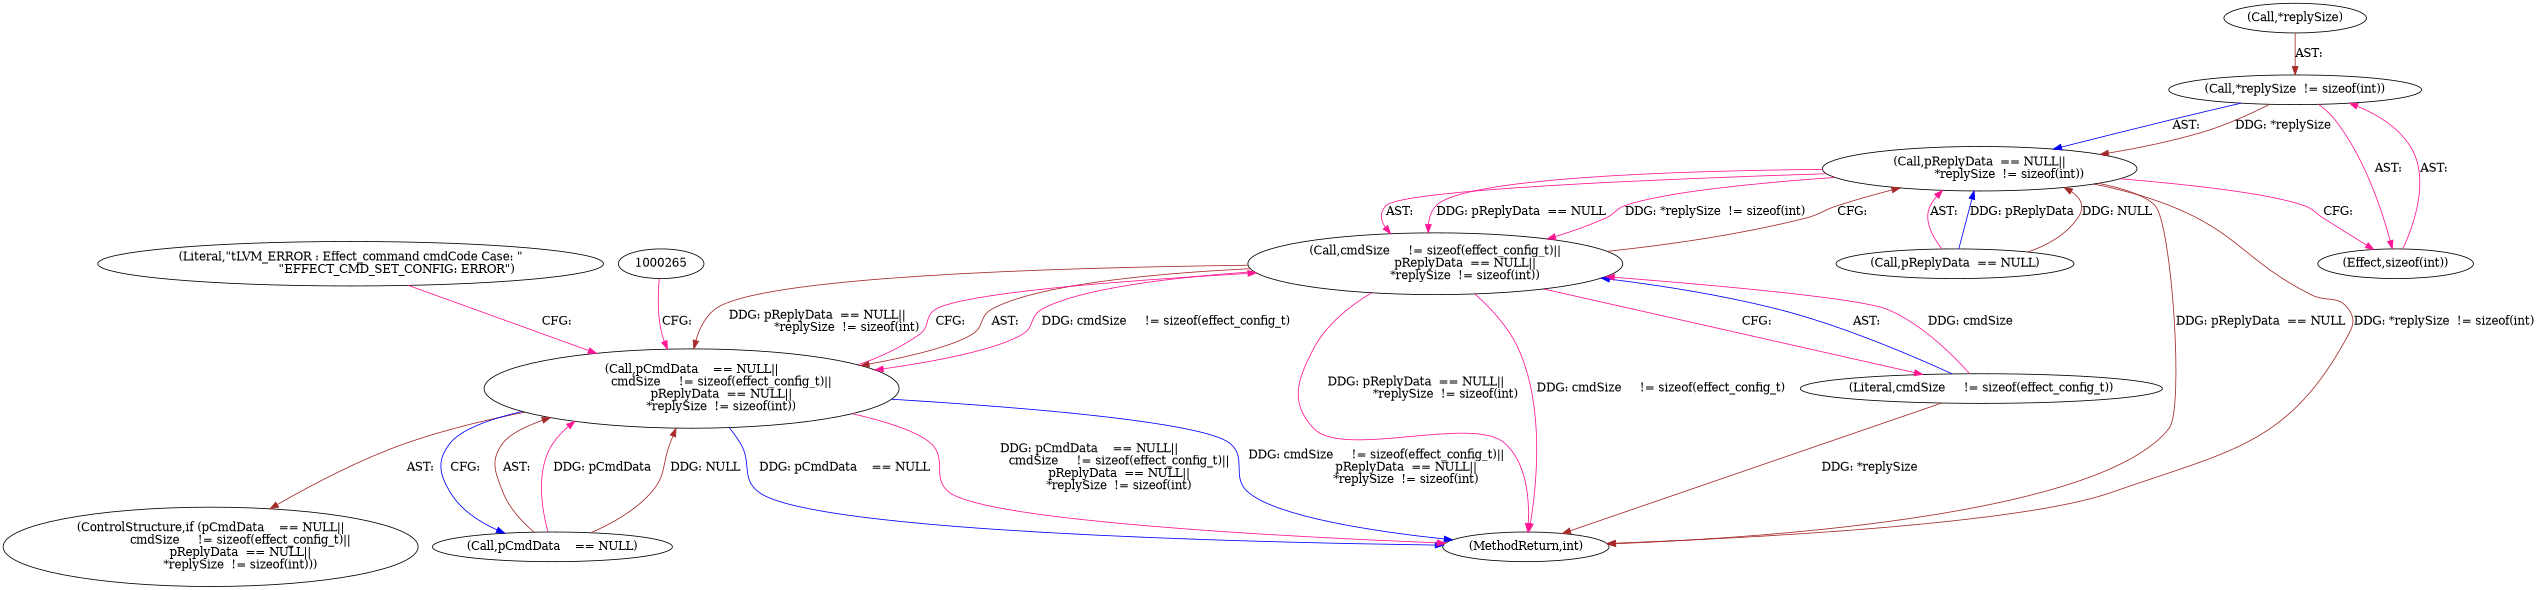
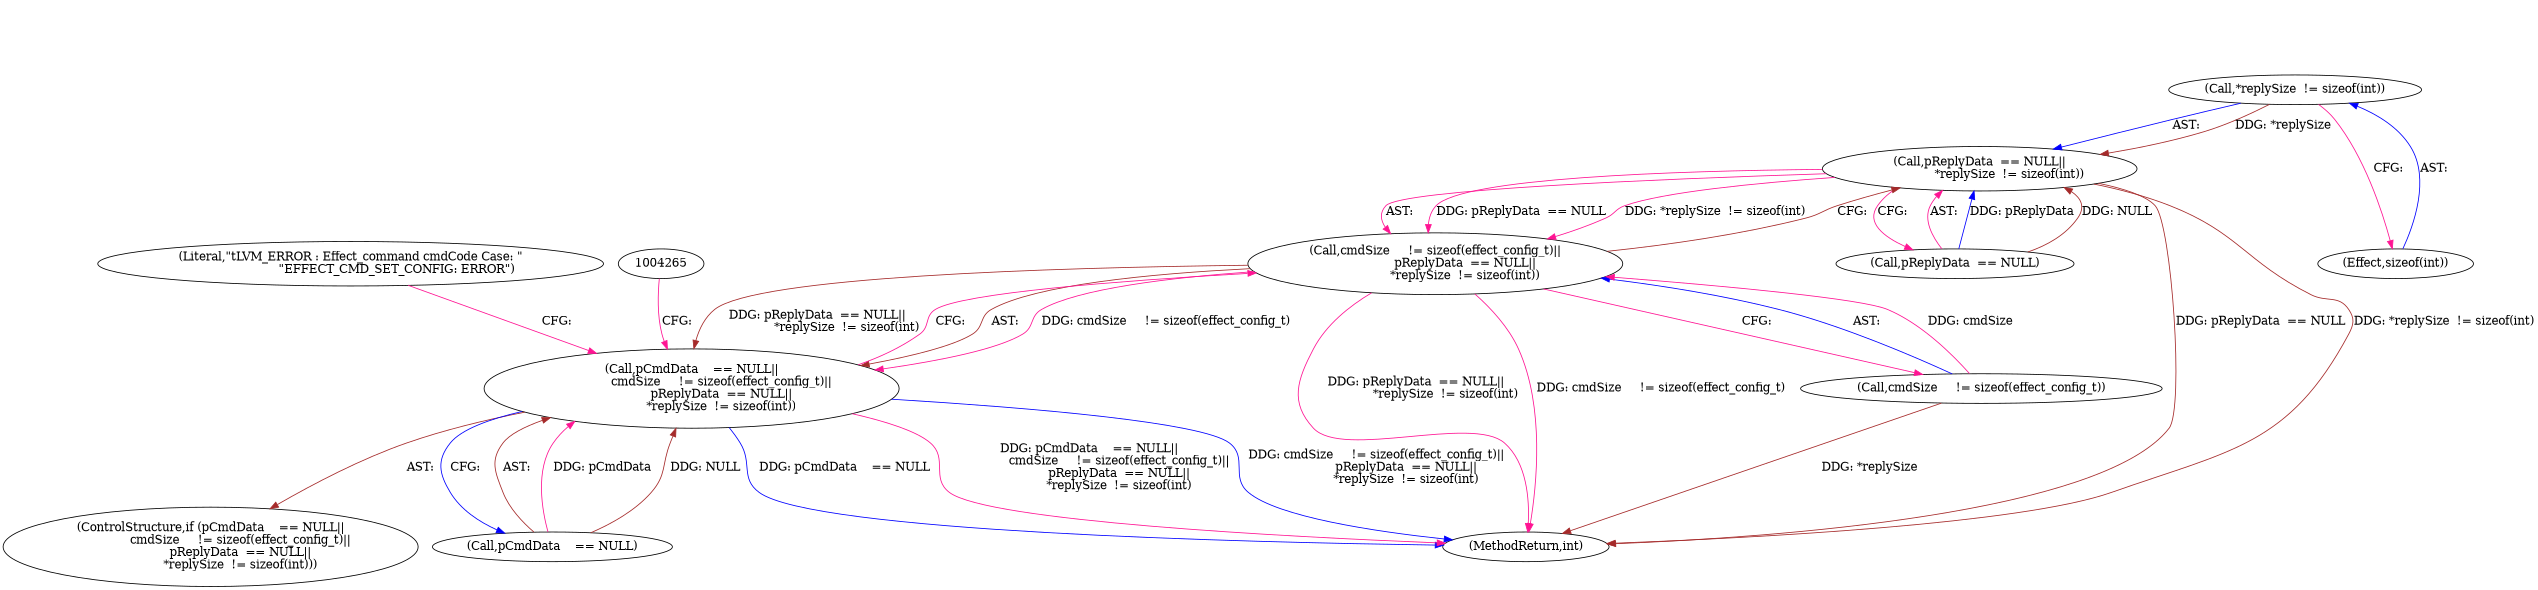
node "(Call,*replySize)": removed
edge "(Effect,sizeof(int))" -> "(Call,*replySize  != sizeof(int))": color deeppink -> blue
edge "(Call,*replySize  != sizeof(int))" -> "(Effect,sizeof(int))": label "AST: " -> "CFG: "
edge "(Call,pReplyData  == NULL|| *replySize  != sizeof(int))" -> "(Effect,sizeof(int))": now "(Call,pReplyData  == NULL|| *replySize  != sizeof(int))" -> "(Call,pReplyData  == NULL)"
node "1000265": label "1000265" -> "1004265"
node "(Literal,cmdSize     != sizeof(effect_config_t))": label "(Literal,cmdSize     != sizeof(effect_config_t))" -> "(Call,cmdSize     != sizeof(effect_config_t))"
